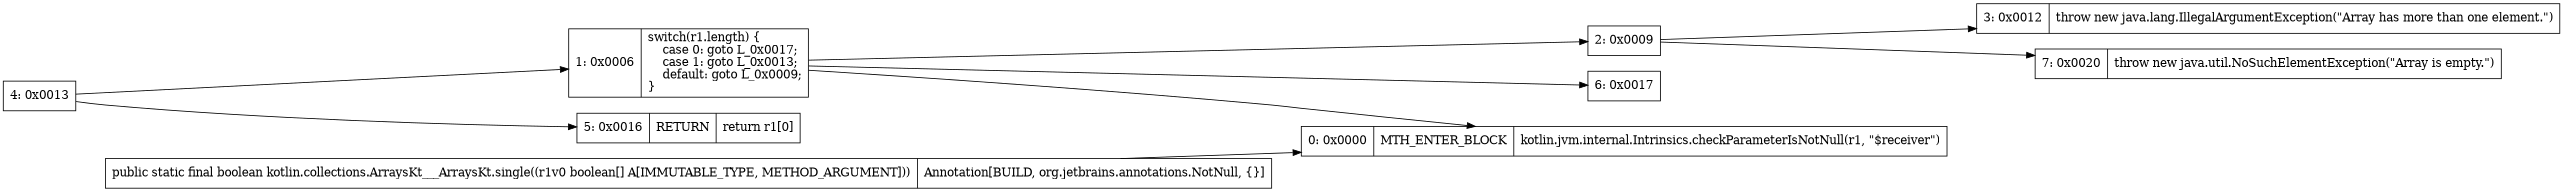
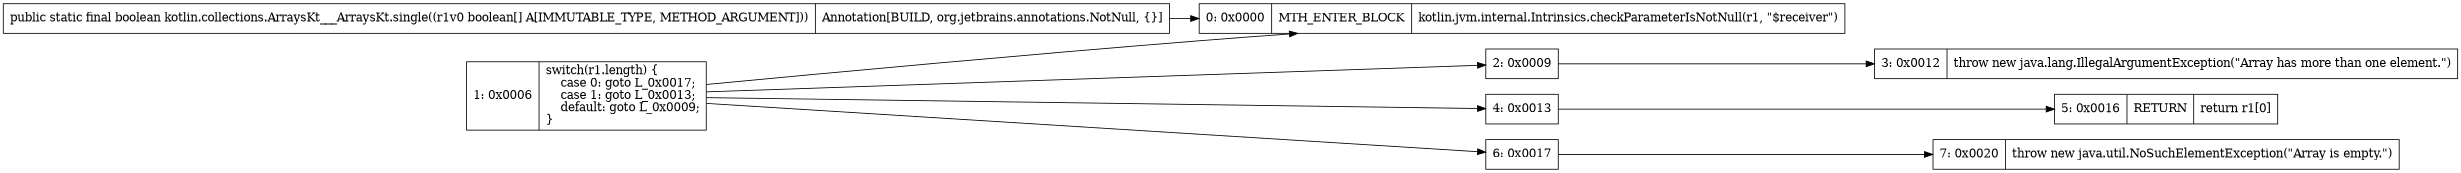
edge "2: 0x0009" -> "7: 0x0020": now "6: 0x0017" -> "7: 0x0020"
edge "4: 0x0013" -> "1: 0x0006": reversed
